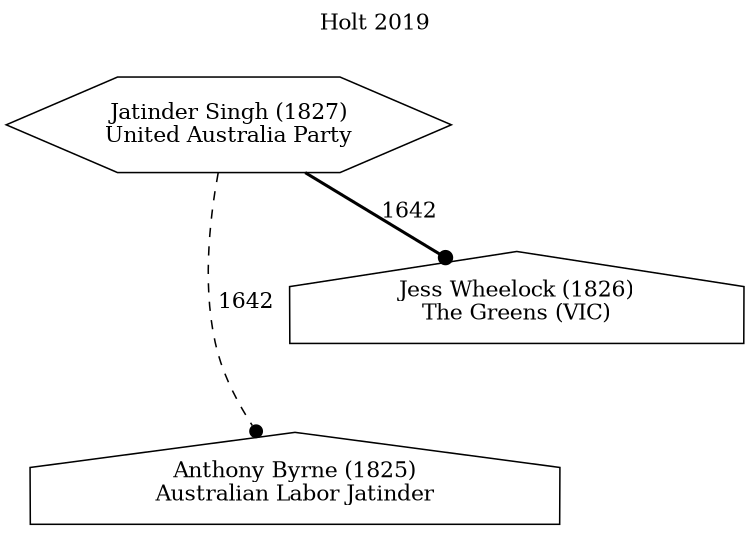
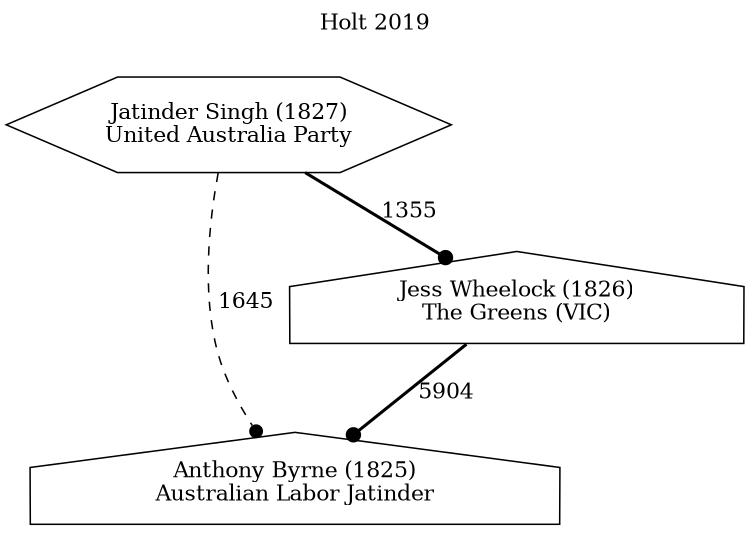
edge "Jatinder Singh (1827) United Australia Party" -> "Jess Wheelock (1826) The Greens (VIC)": label "1642" -> "1355"
edge "Jatinder Singh (1827) United Australia Party" -> "Anthony Byrne (1825) Australian Labor Jatinder": label "1642" -> "1645"
edge "Jess Wheelock (1826) The Greens (VIC)" -> "Anthony Byrne (1825) Australian Labor Jatinder": added, label "5904"
